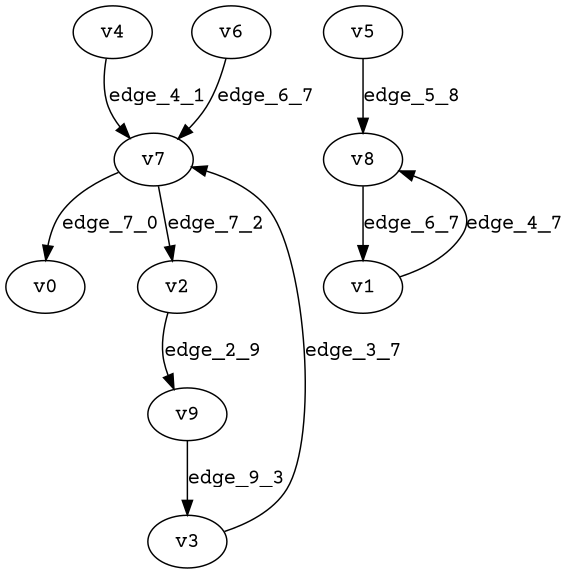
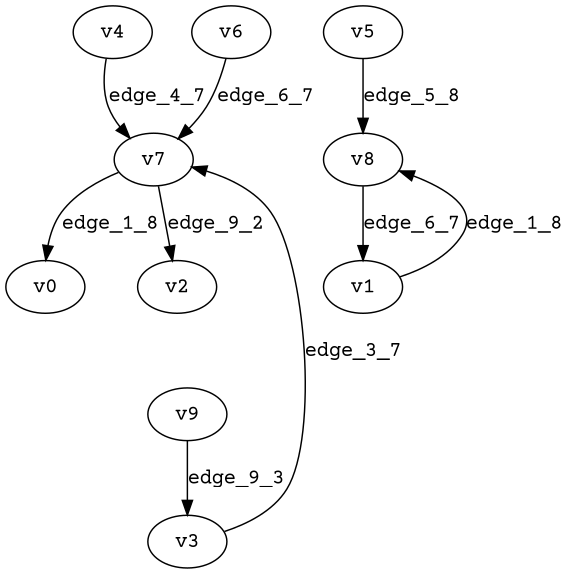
edge "v4" -> "v7": label "edge_4_1" -> "edge_4_7"
edge "v7" -> "v0": label "edge_7_0" -> "edge_1_8"
edge "v7" -> "v2": label "edge_7_2" -> "edge_9_2"
edge "v1" -> "v8": label "edge_4_7" -> "edge_1_8"
edge "v2" -> "v9": removed, label "edge_2_9"
